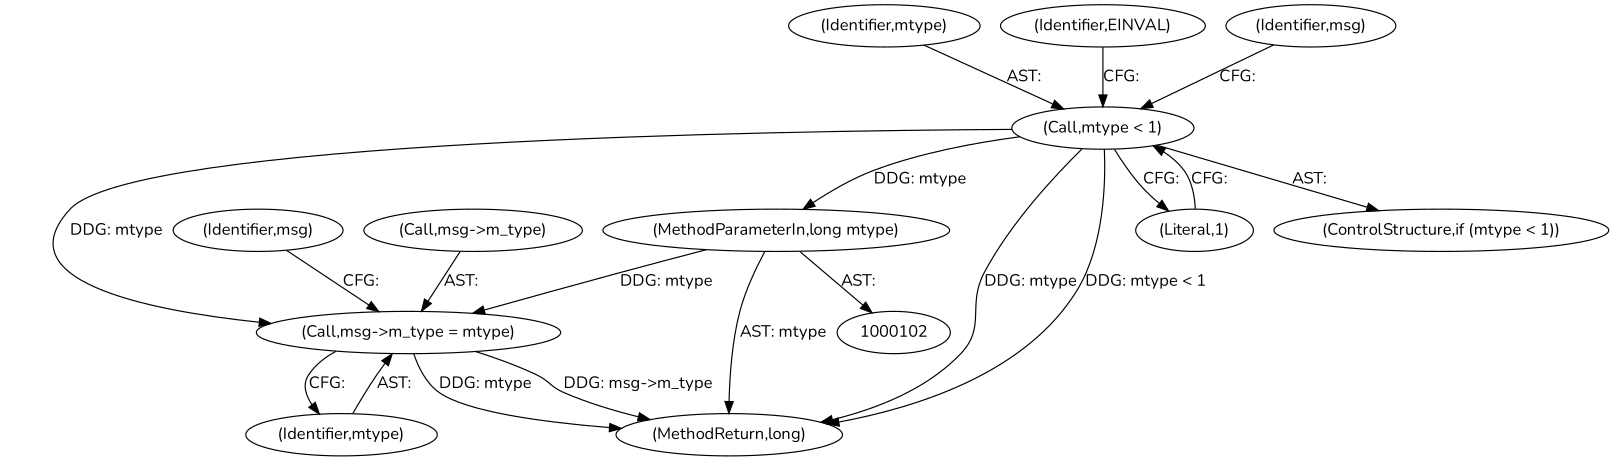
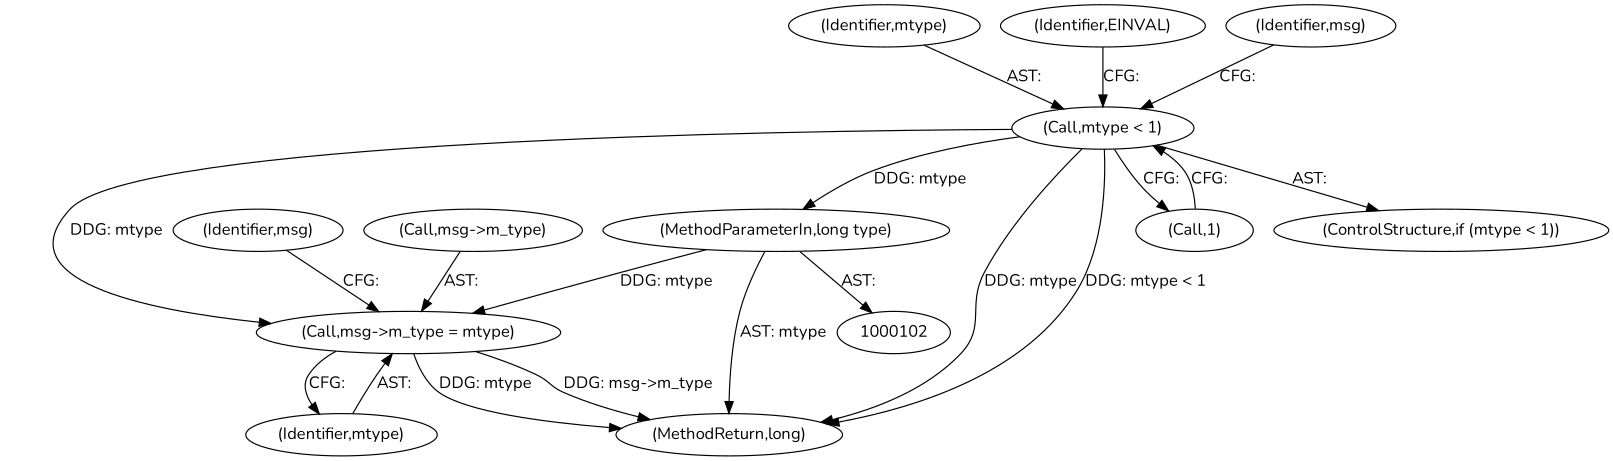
node "(MethodParameterIn,long mtype)": label "(MethodParameterIn,long mtype)" -> "(MethodParameterIn,long type)"
node "(Literal,1)": label "(Literal,1)" -> "(Call,1)"
